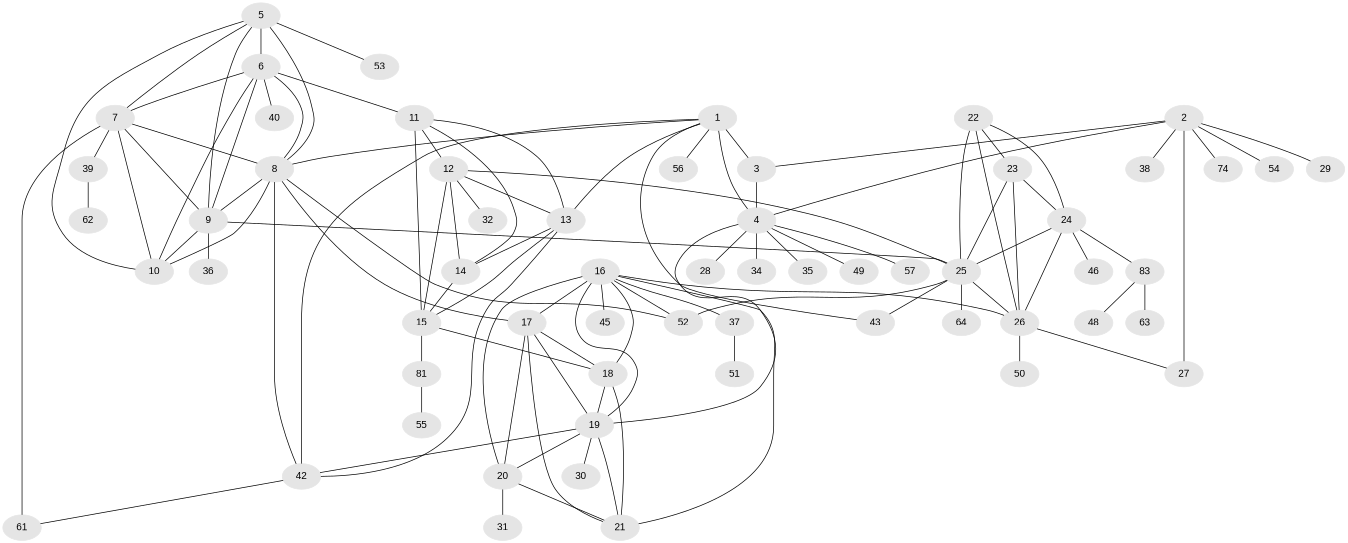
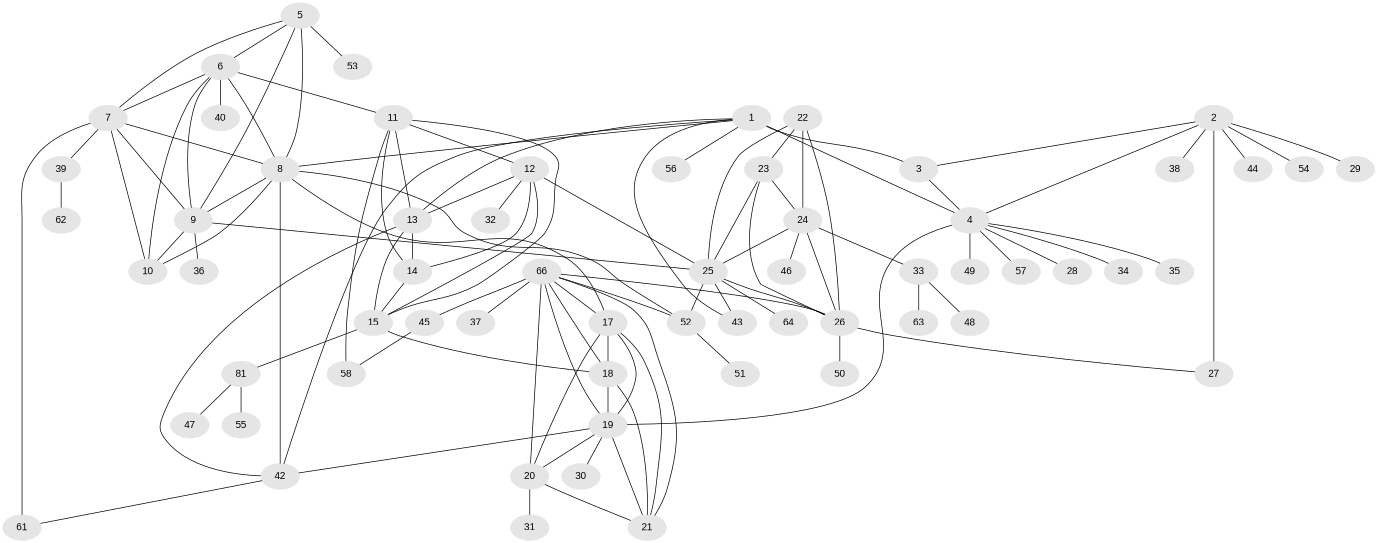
edge "5" -- "10": removed
node "74": label "74" -> "44"
node "16": label "16" -> "66"
node "83": label "83" -> "33"
edge "37" -- "51": now "52" -- "51"
node "58": added
node "47": added
